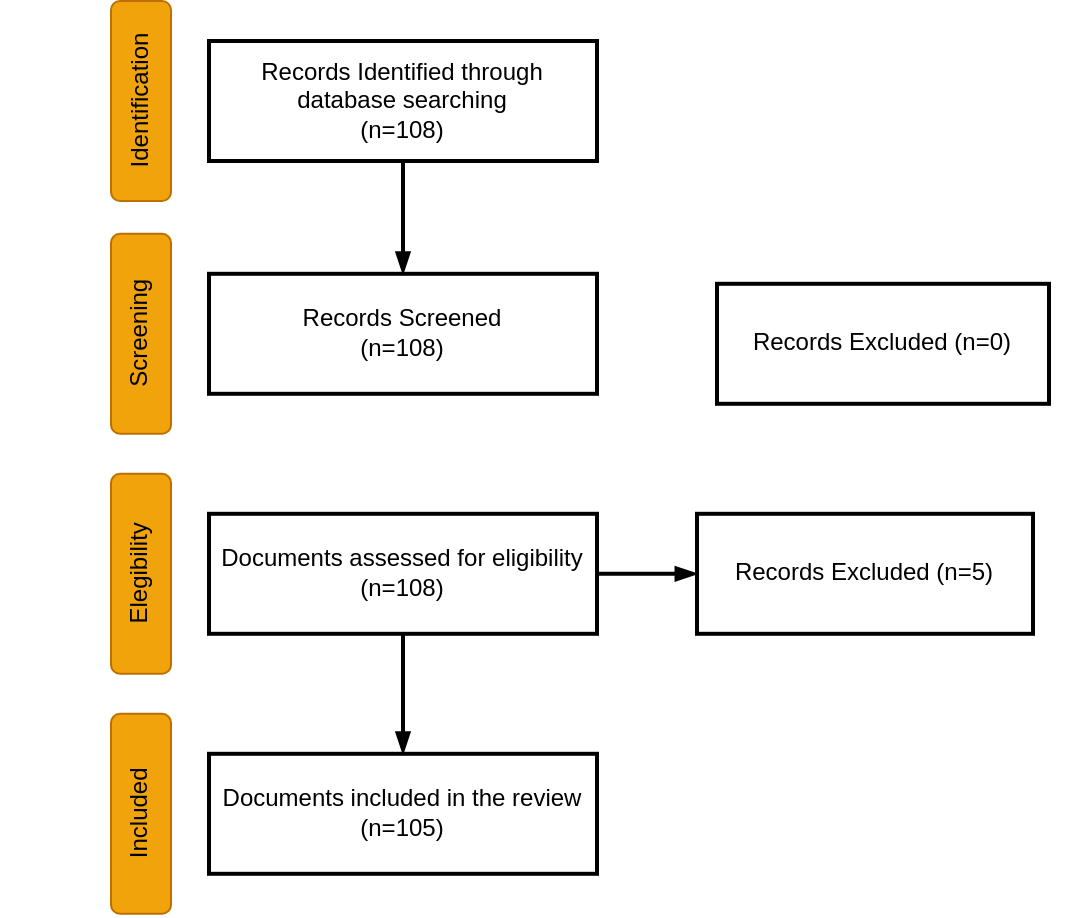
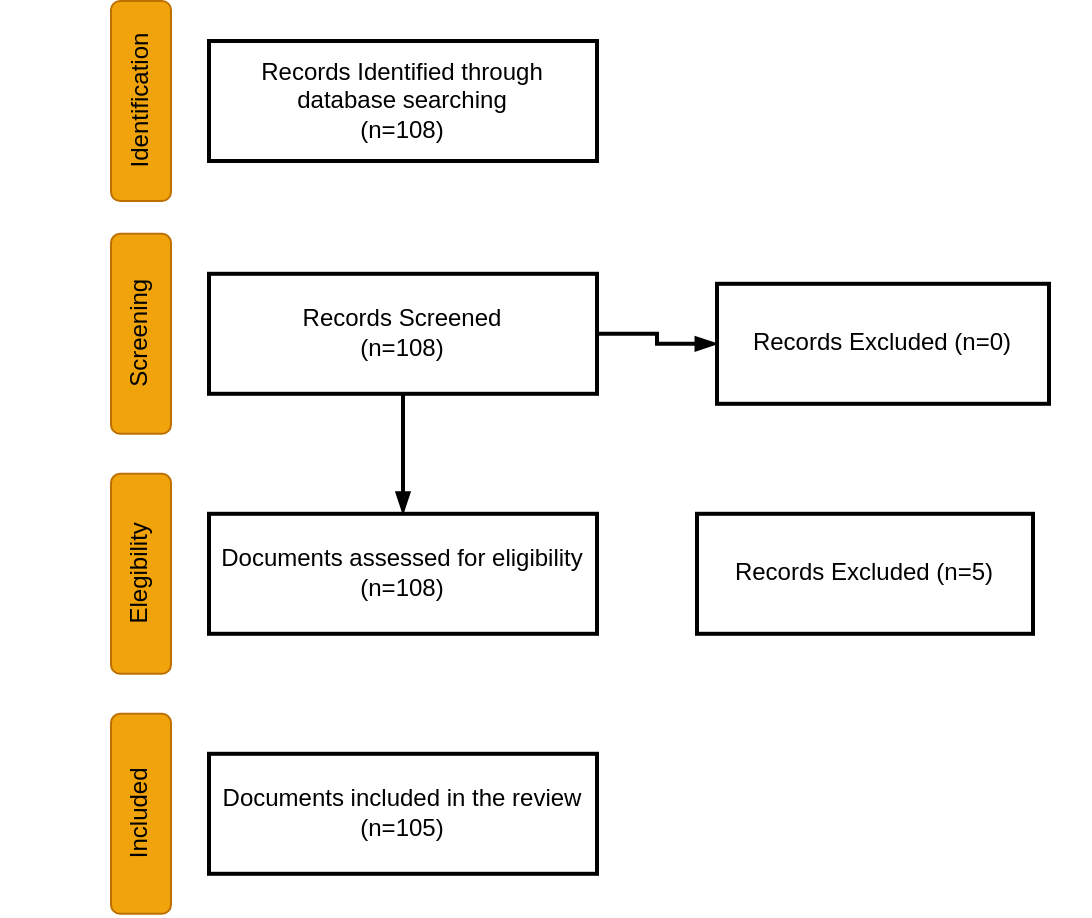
edge "Records Identified through database searching (n=108)" -> "Records Screened (n=108)": removed
edge "Records Screened (n=108)" -> "Records Excluded (n=0)": added
edge "Records Screened (n=108)" -> "Documents assessed for eligibility (n=108)": added
edge "Documents assessed for eligibility (n=108)" -> "Records Excluded (n=5)": removed
edge "Documents assessed for eligibility (n=108)" -> "Documents included in the review (n=105)": removed
